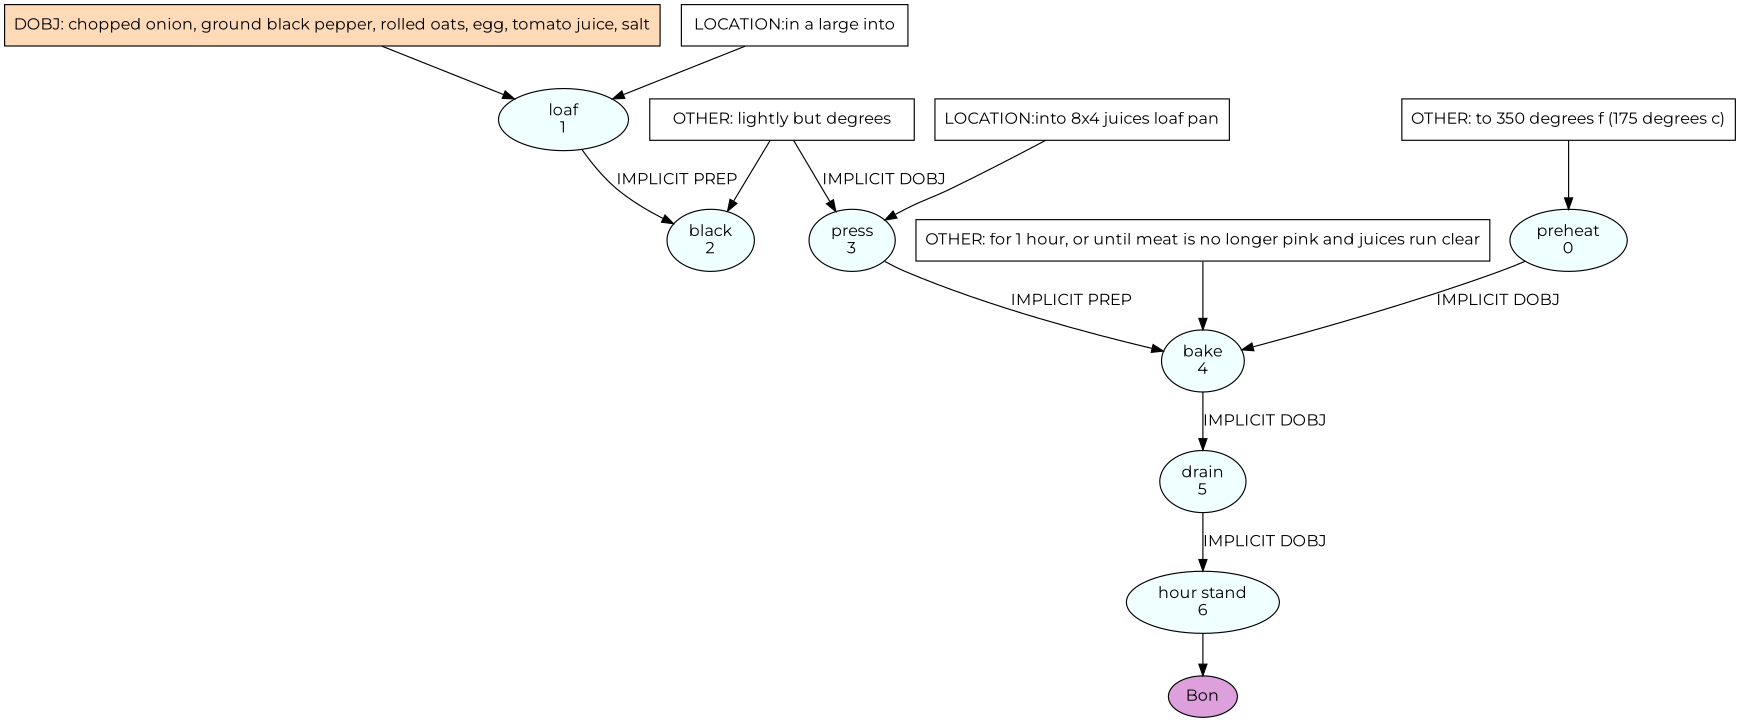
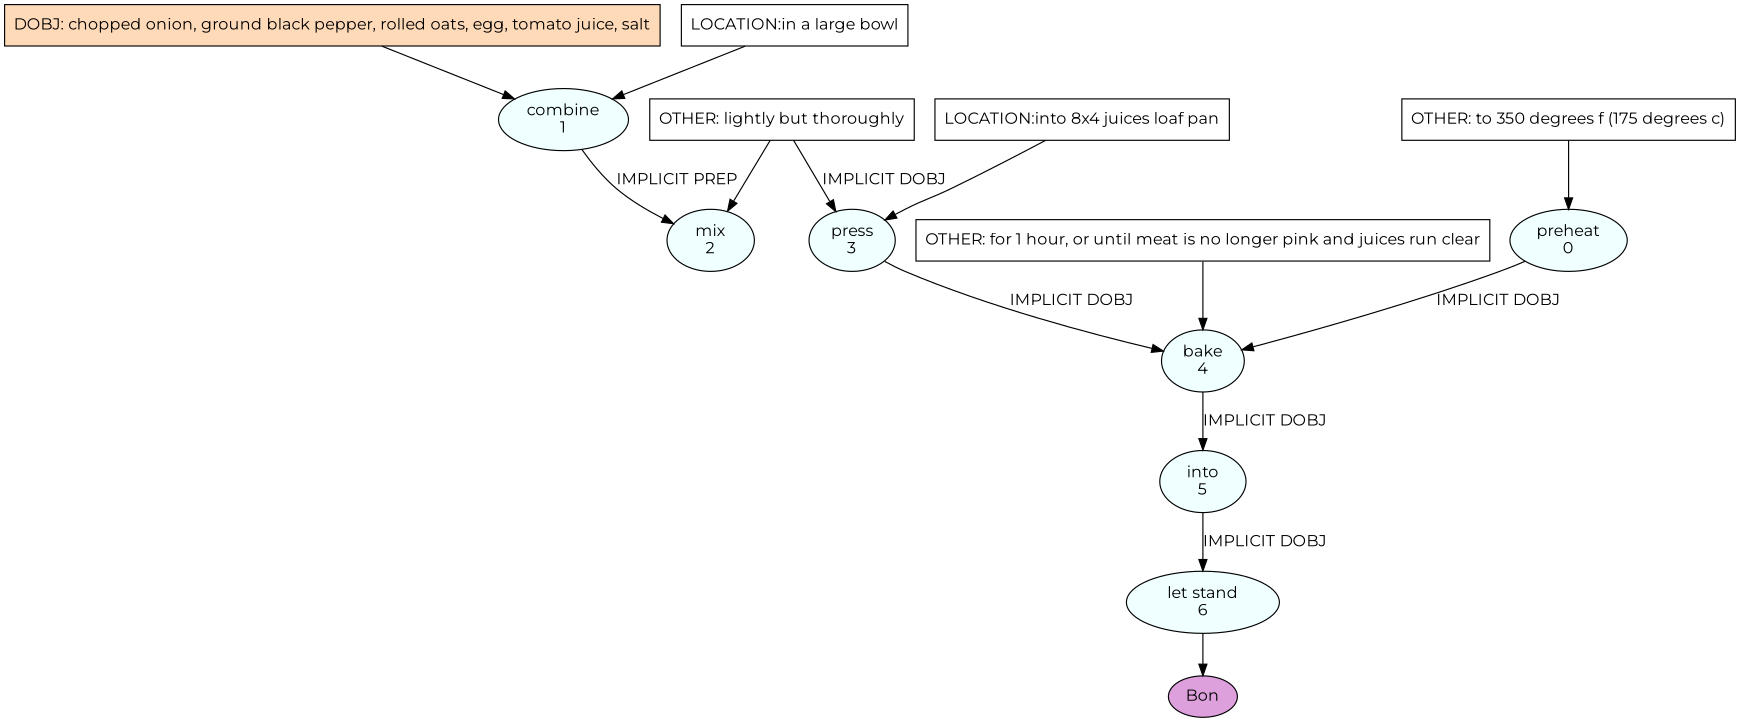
node "LOCATION:in a large into": label "LOCATION:in a large into" -> "LOCATION:in a large bowl"
node "loaf 1": label "loaf 1" -> "combine 1"
node "OTHER: lightly but degrees": label "OTHER: lightly but degrees" -> "OTHER: lightly but thoroughly"
node "black 2": label "black 2" -> "mix 2"
edge "press 3" -> "bake 4": label "IMPLICIT PREP" -> "IMPLICIT DOBJ"
node "drain 5": label "drain 5" -> "into 5"
node "hour stand 6": label "hour stand 6" -> "let stand 6"
